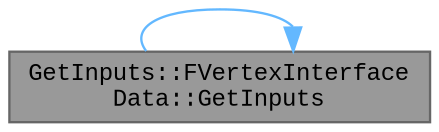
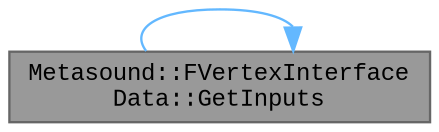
node "GetInputs::FVertexInterface Data::GetInputs": label "GetInputs::FVertexInterface Data::GetInputs" -> "Metasound::FVertexInterface Data::GetInputs"
